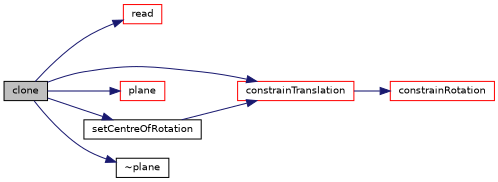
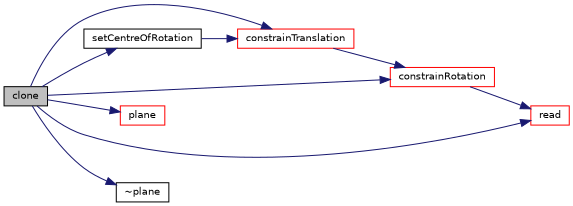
edge "clone" -> "constrainRotation": added
edge "constrainRotation" -> "read": added
